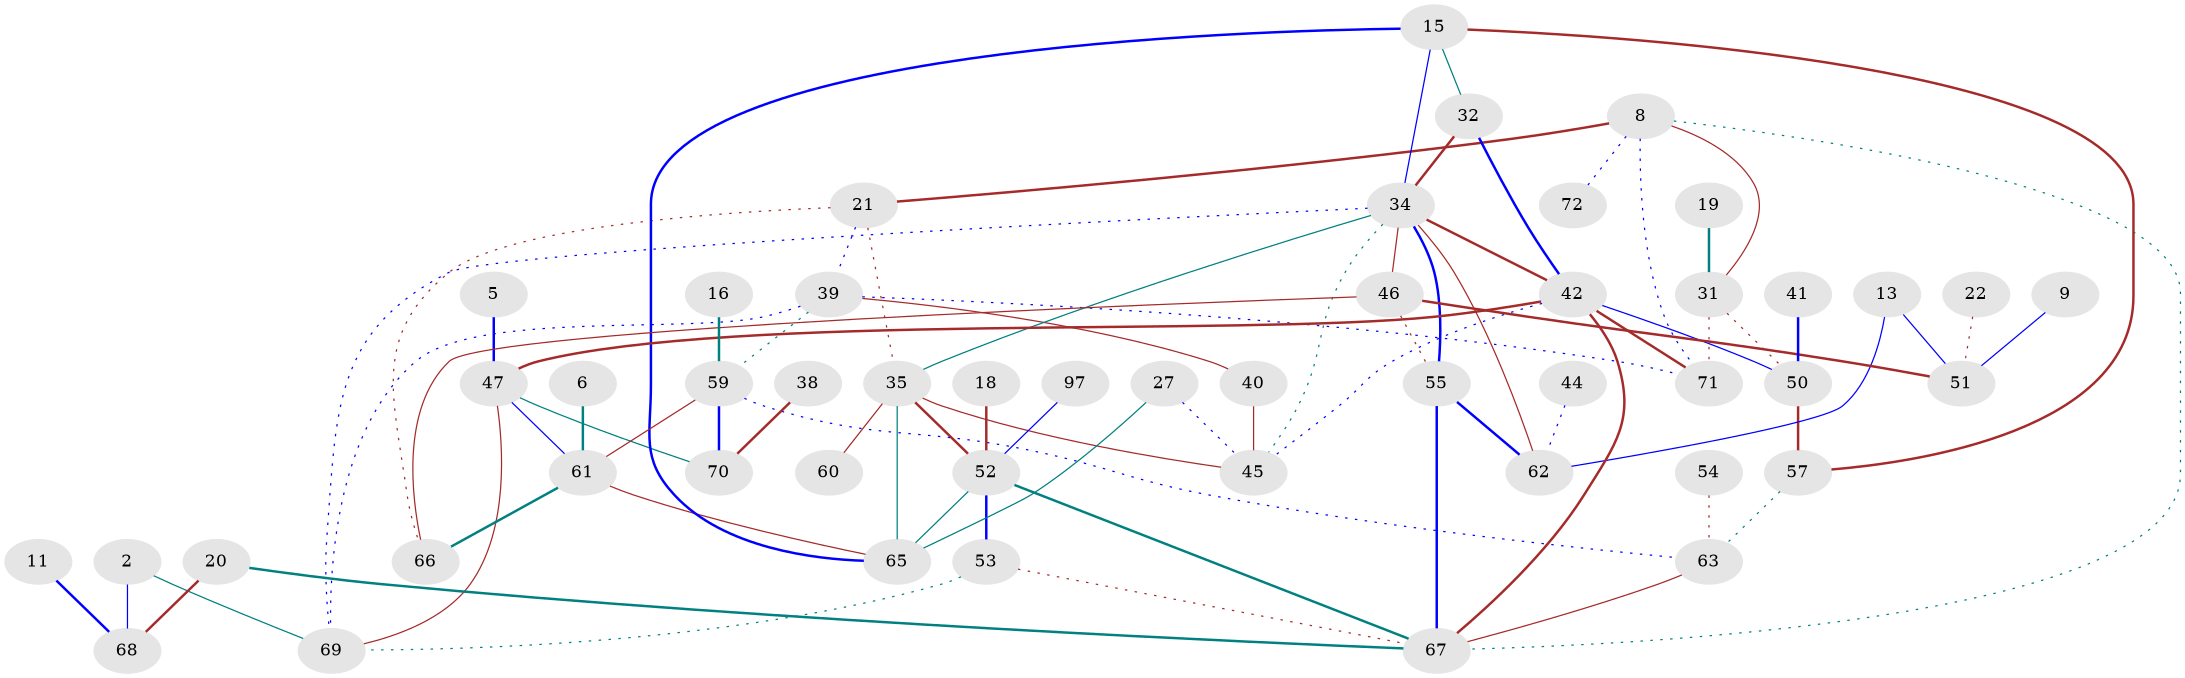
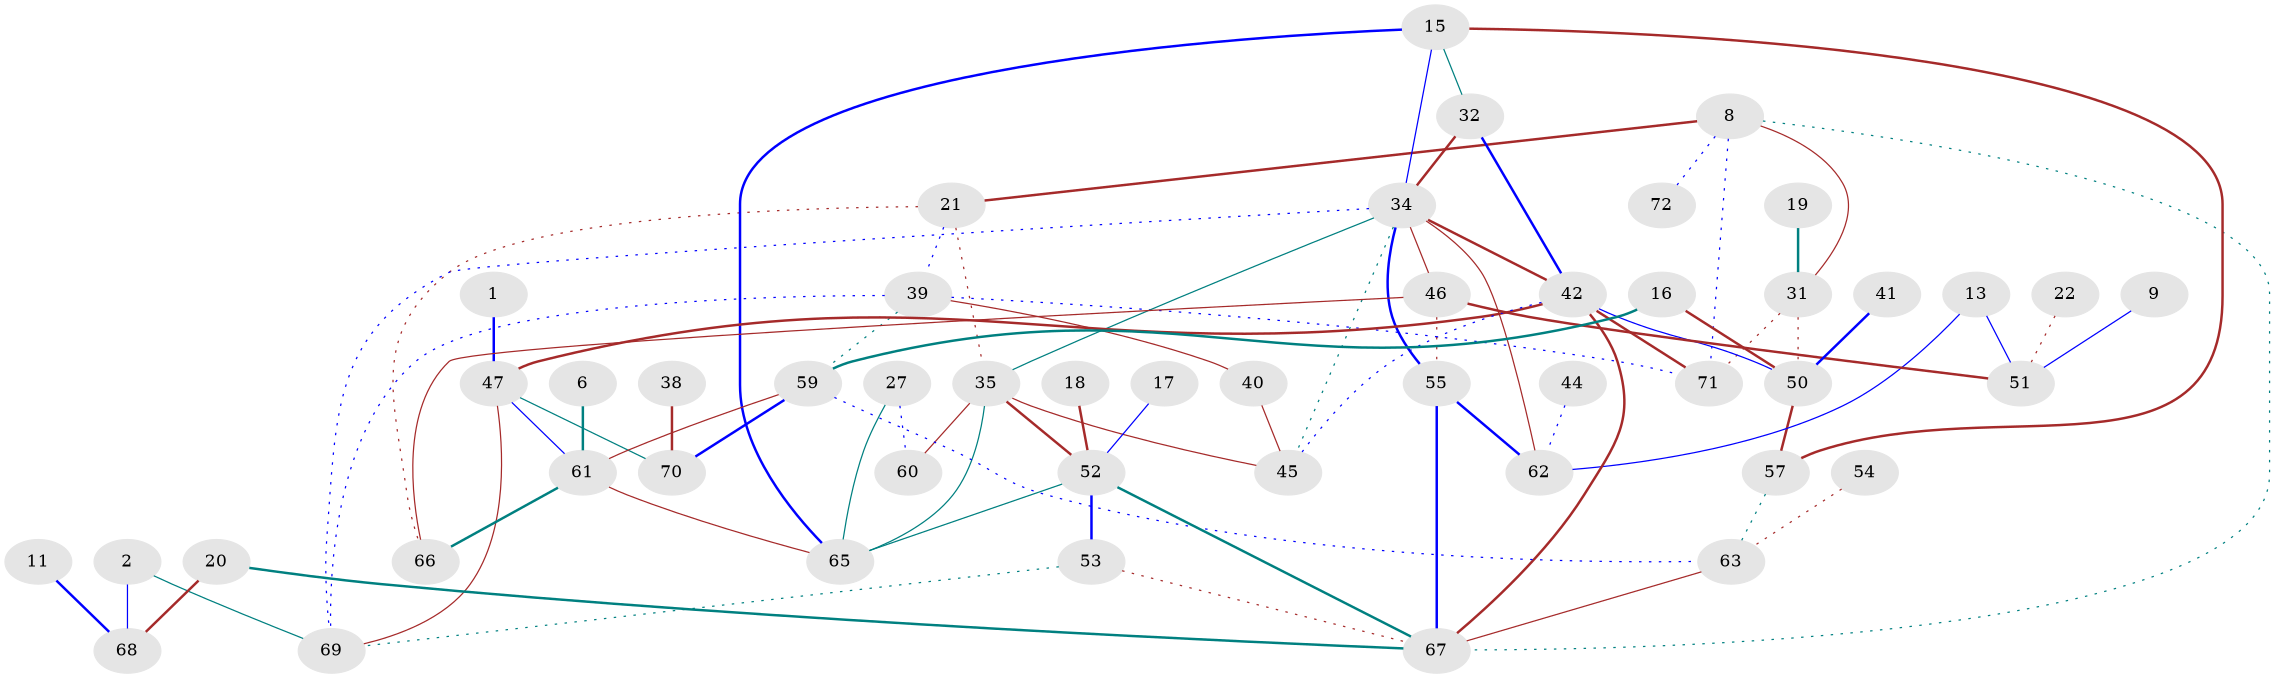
node "5": label "5" -> "1"
edge "16" -- "50": added
node "97": label "97" -> "17"
edge "27" -- "45": now "27" -- "60"
